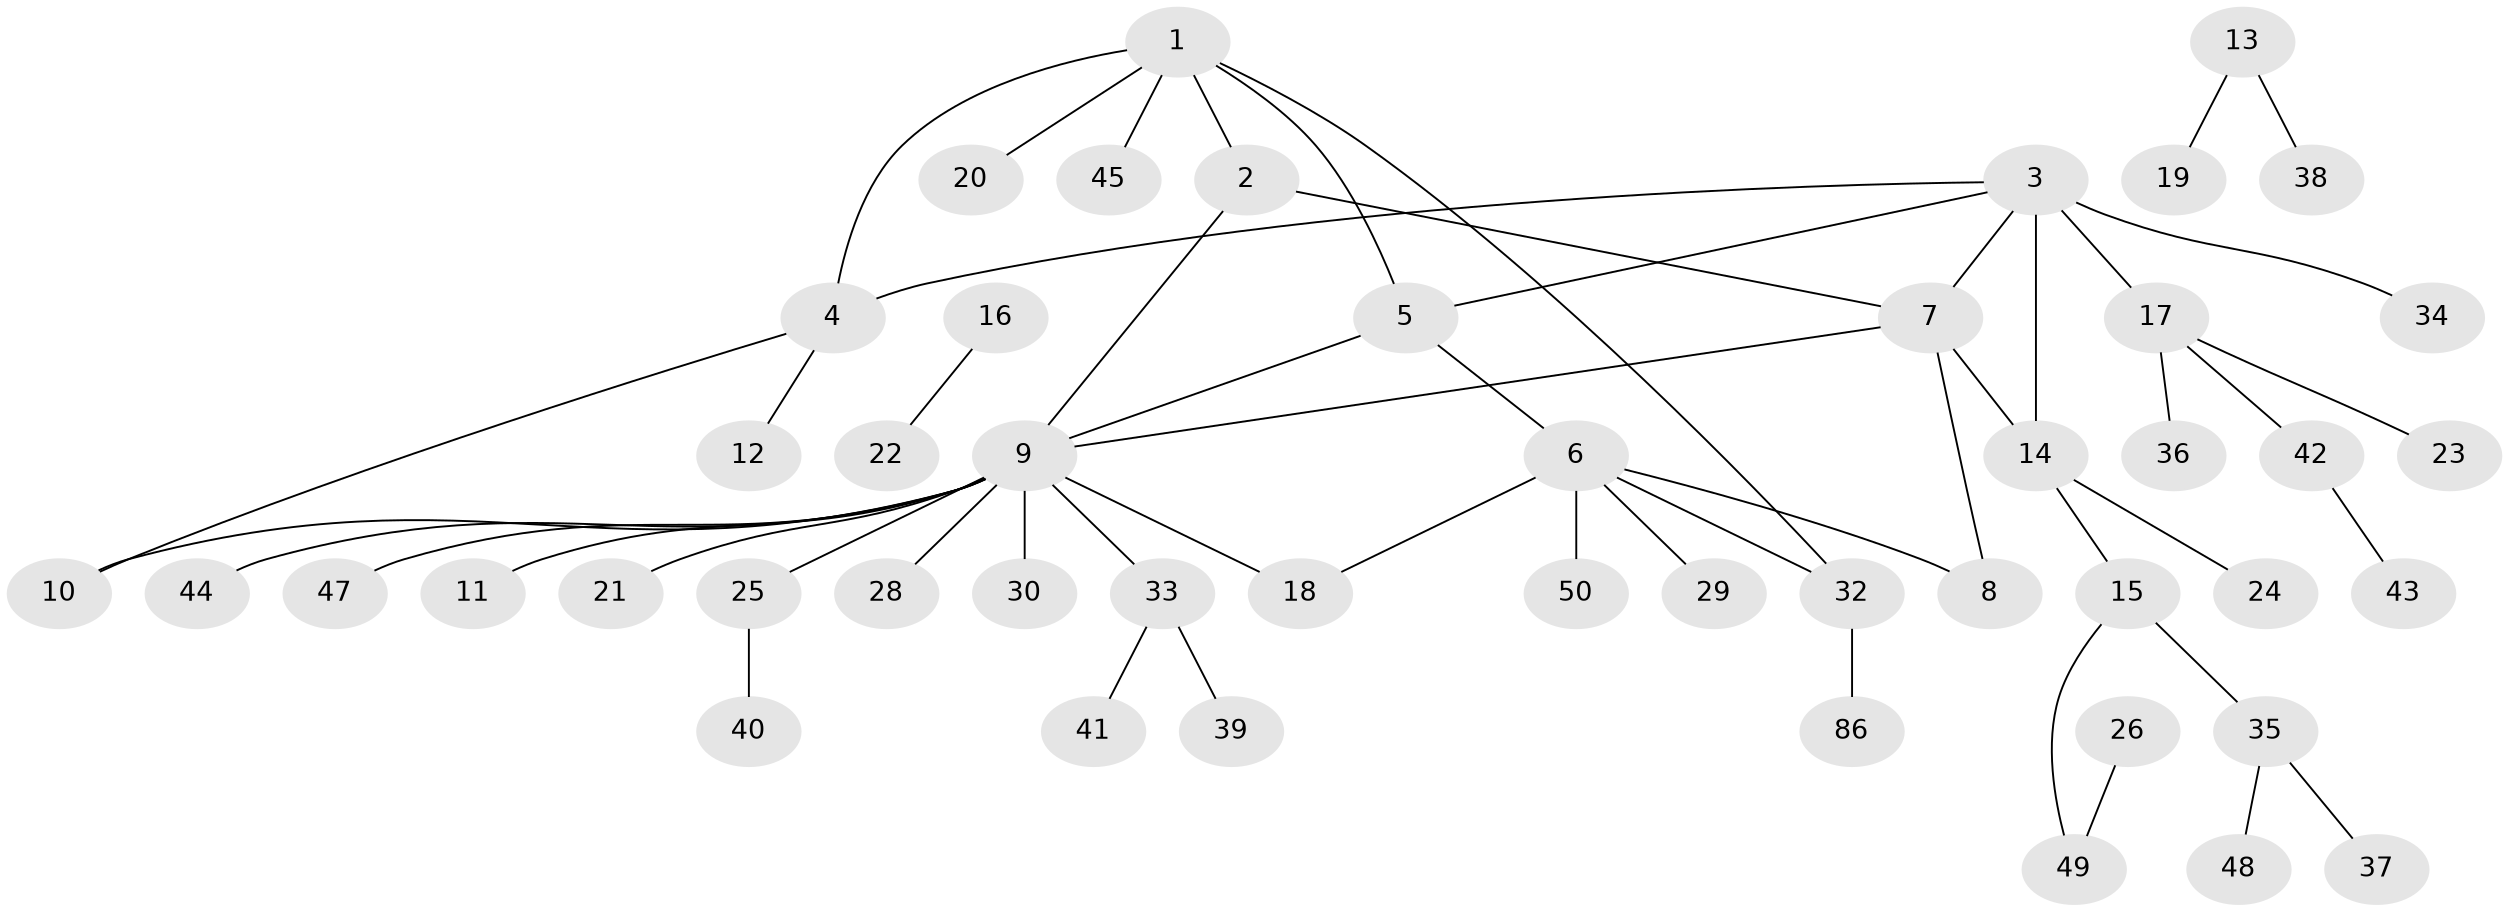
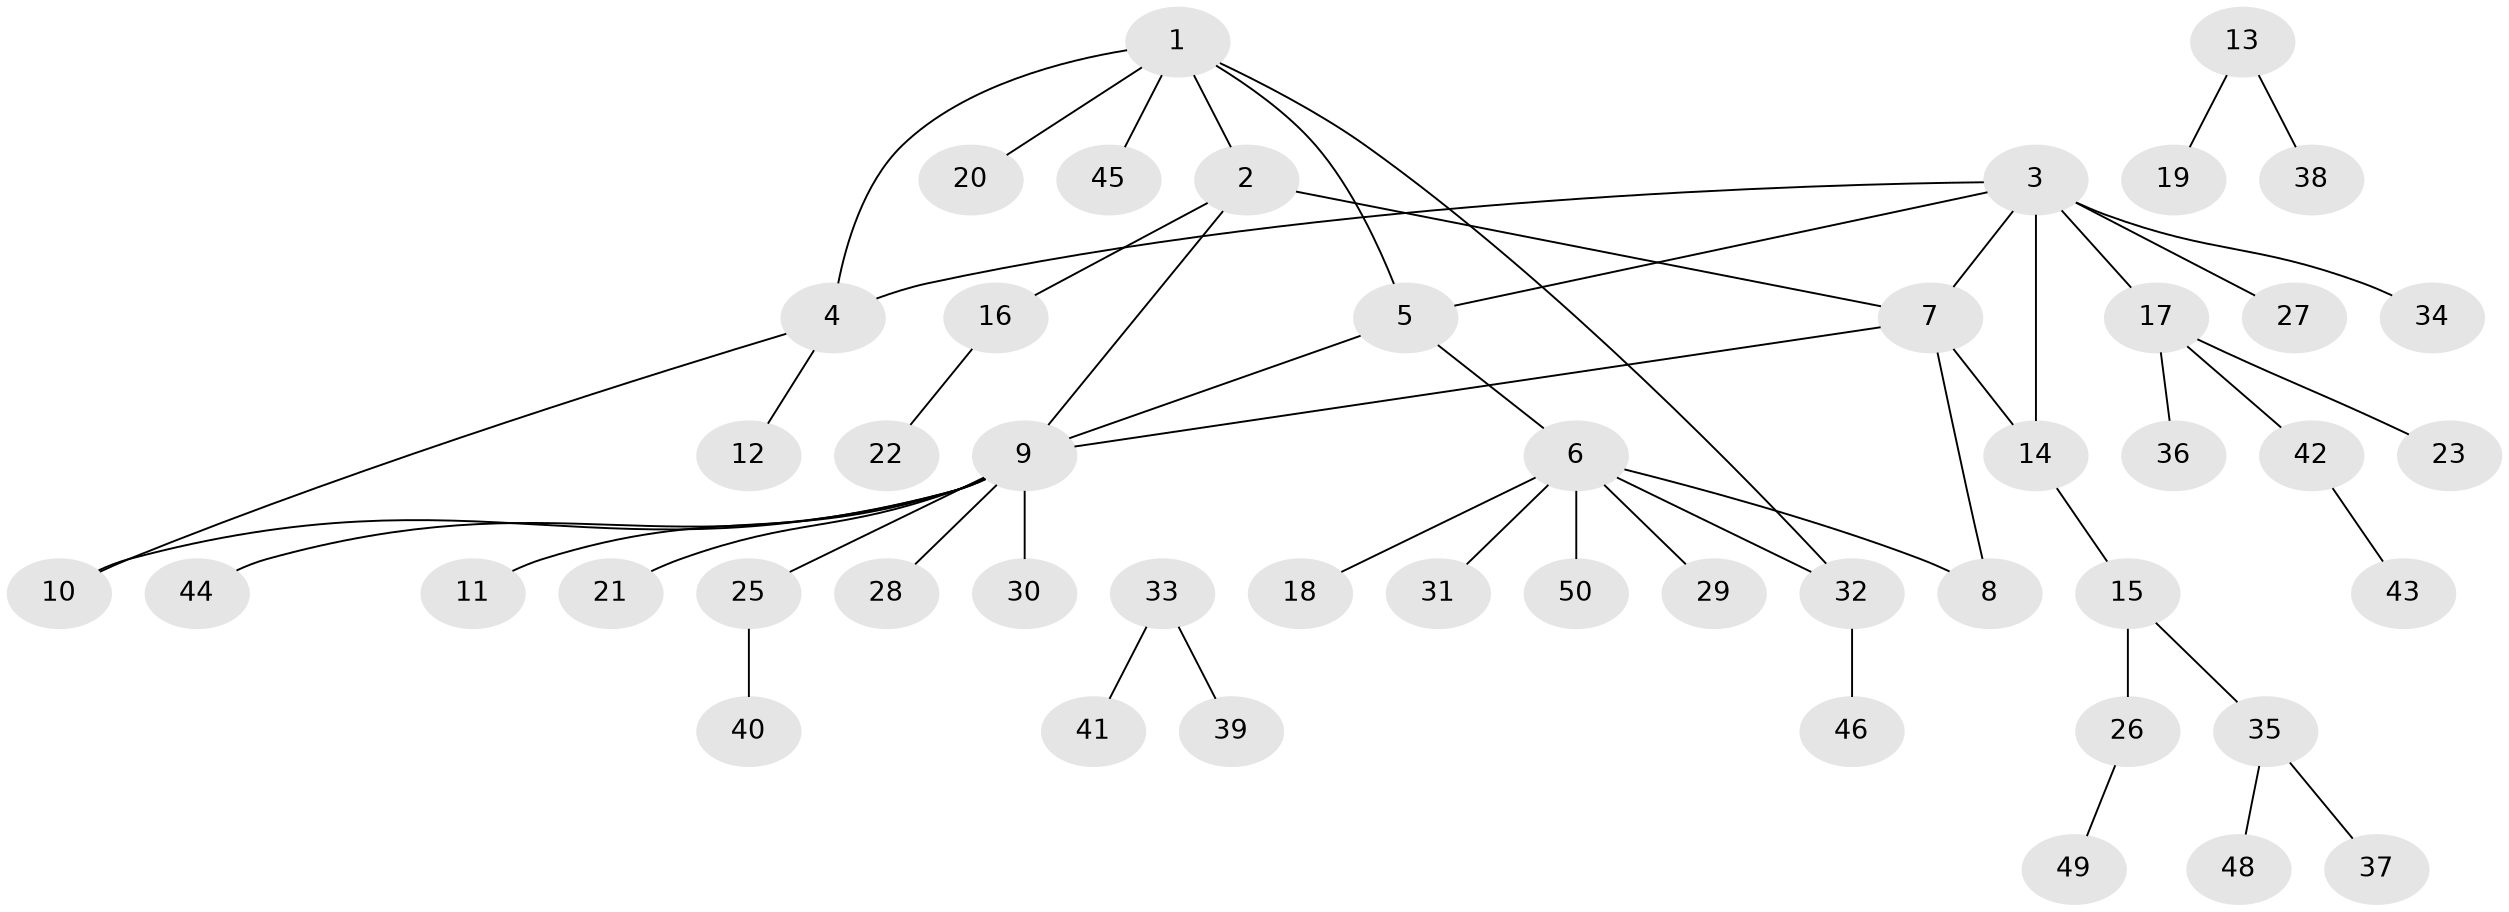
edge "2" -- "16": added
node "27": added
edge "9" -- "33": removed
edge "9" -- "18": removed
node "47": removed
node "31": added
node "24": removed
edge "15" -- "49": now "15" -- "26"
node "86": label "86" -> "46"
